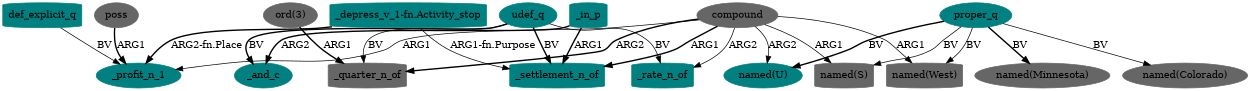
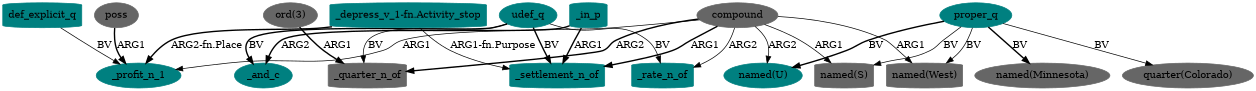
node "named(Colorado)": label "named(Colorado)" -> "quarter(Colorado)"
